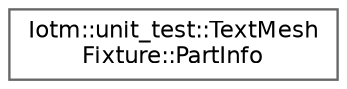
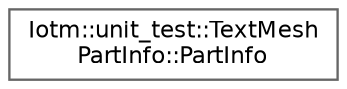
node "Iotm::unit_test::TextMesh Fixture::PartInfo": label "Iotm::unit_test::TextMesh Fixture::PartInfo" -> "Iotm::unit_test::TextMesh PartInfo::PartInfo"
